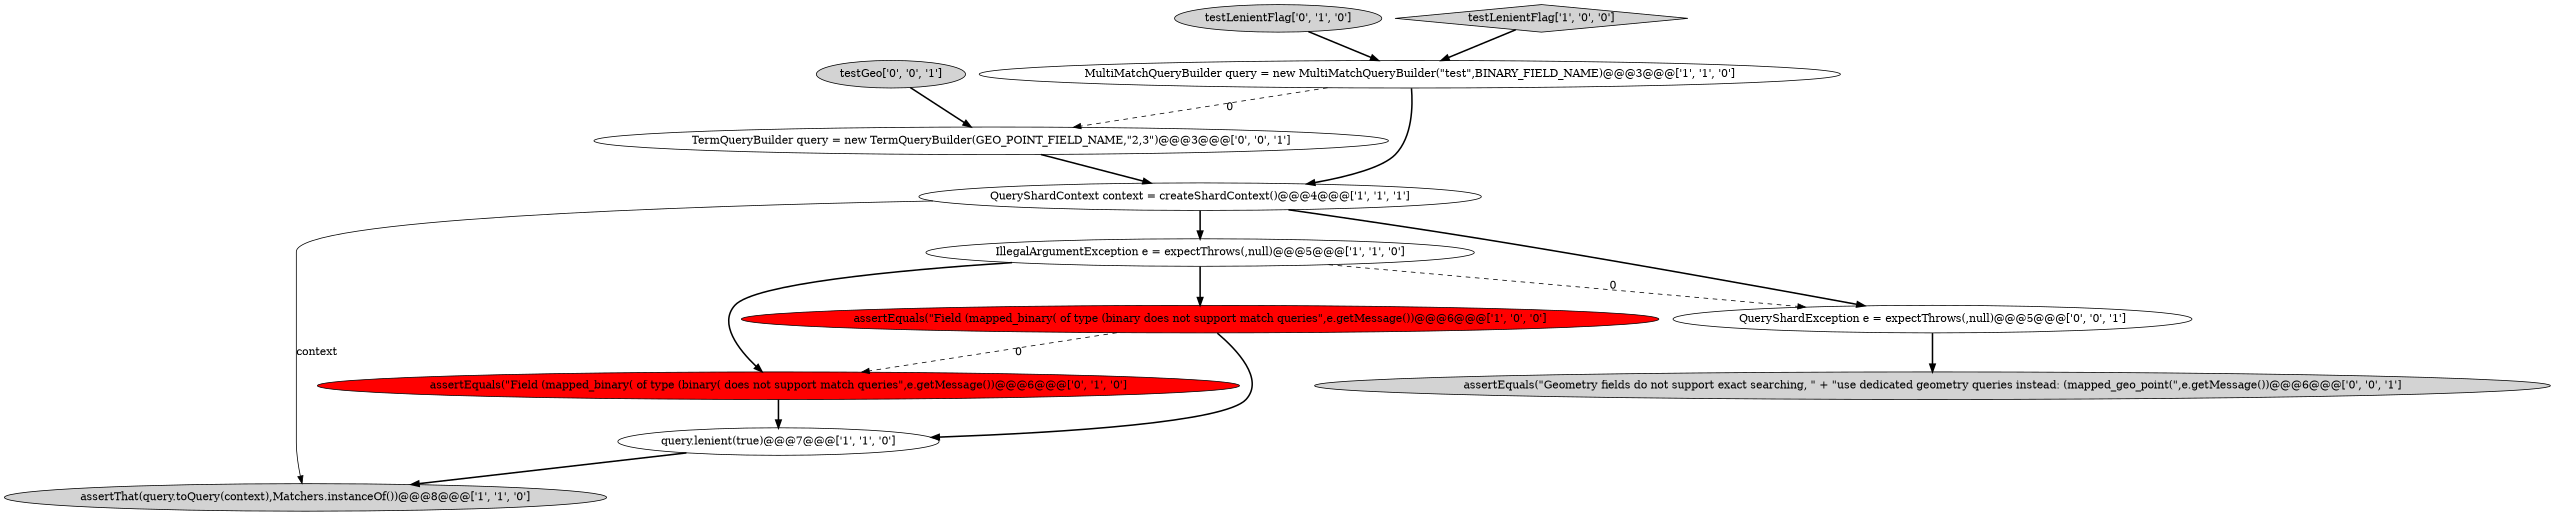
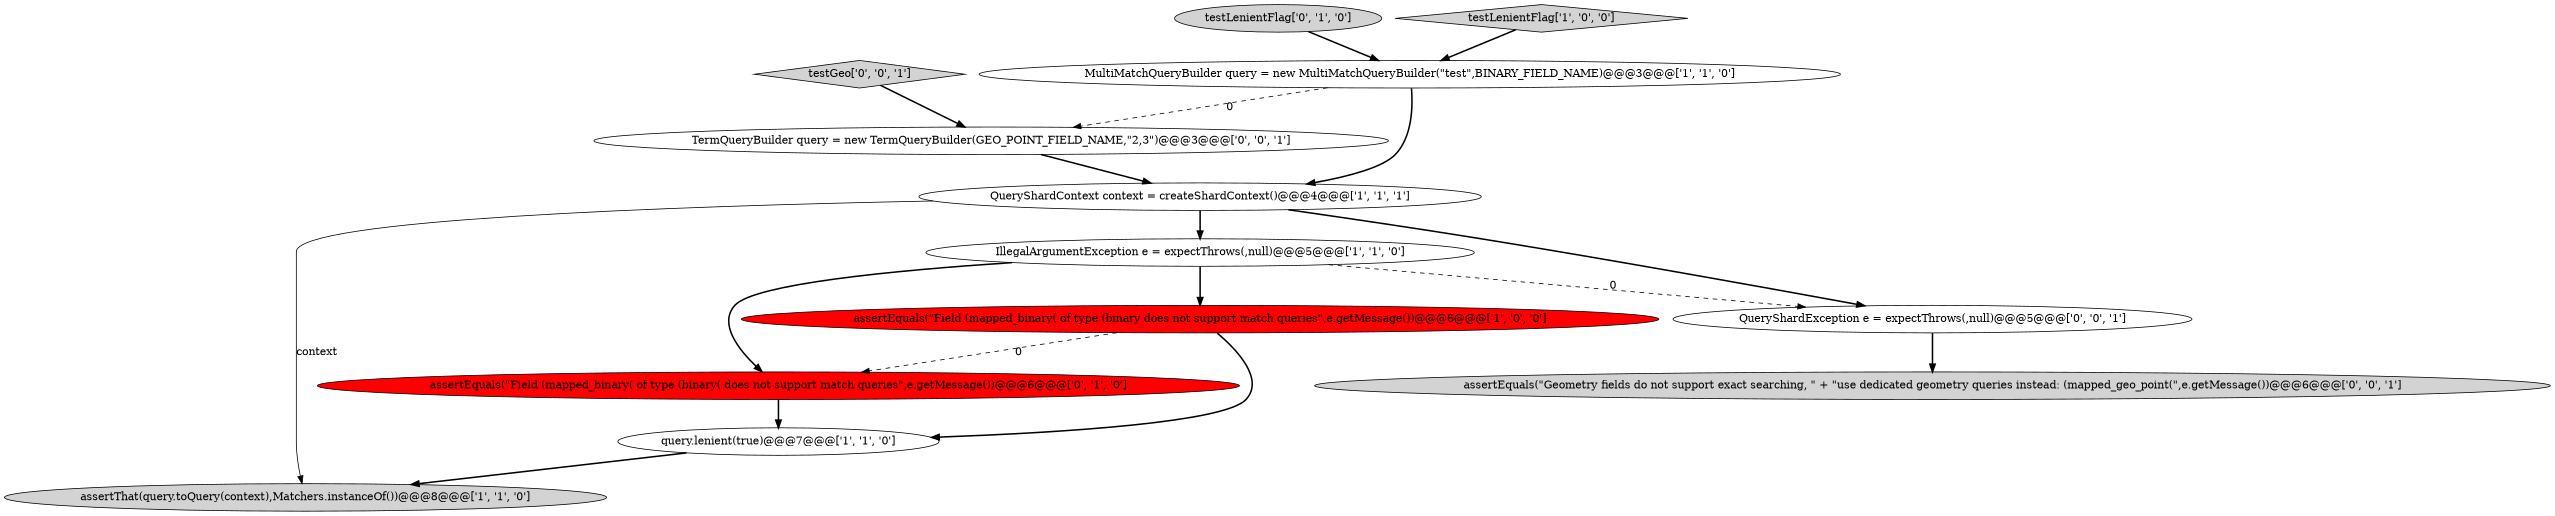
node "testGeo['0', '0', '1']": shape ellipse -> diamond
